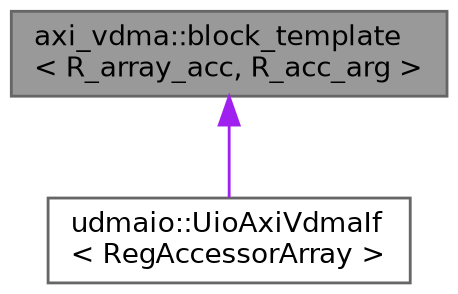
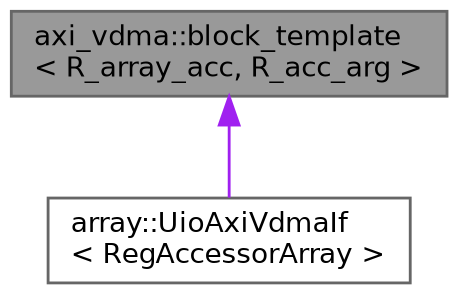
node "udmaio::UioAxiVdmaIf < RegAccessorArray >": label "udmaio::UioAxiVdmaIf < RegAccessorArray >" -> "array::UioAxiVdmaIf < RegAccessorArray >"
